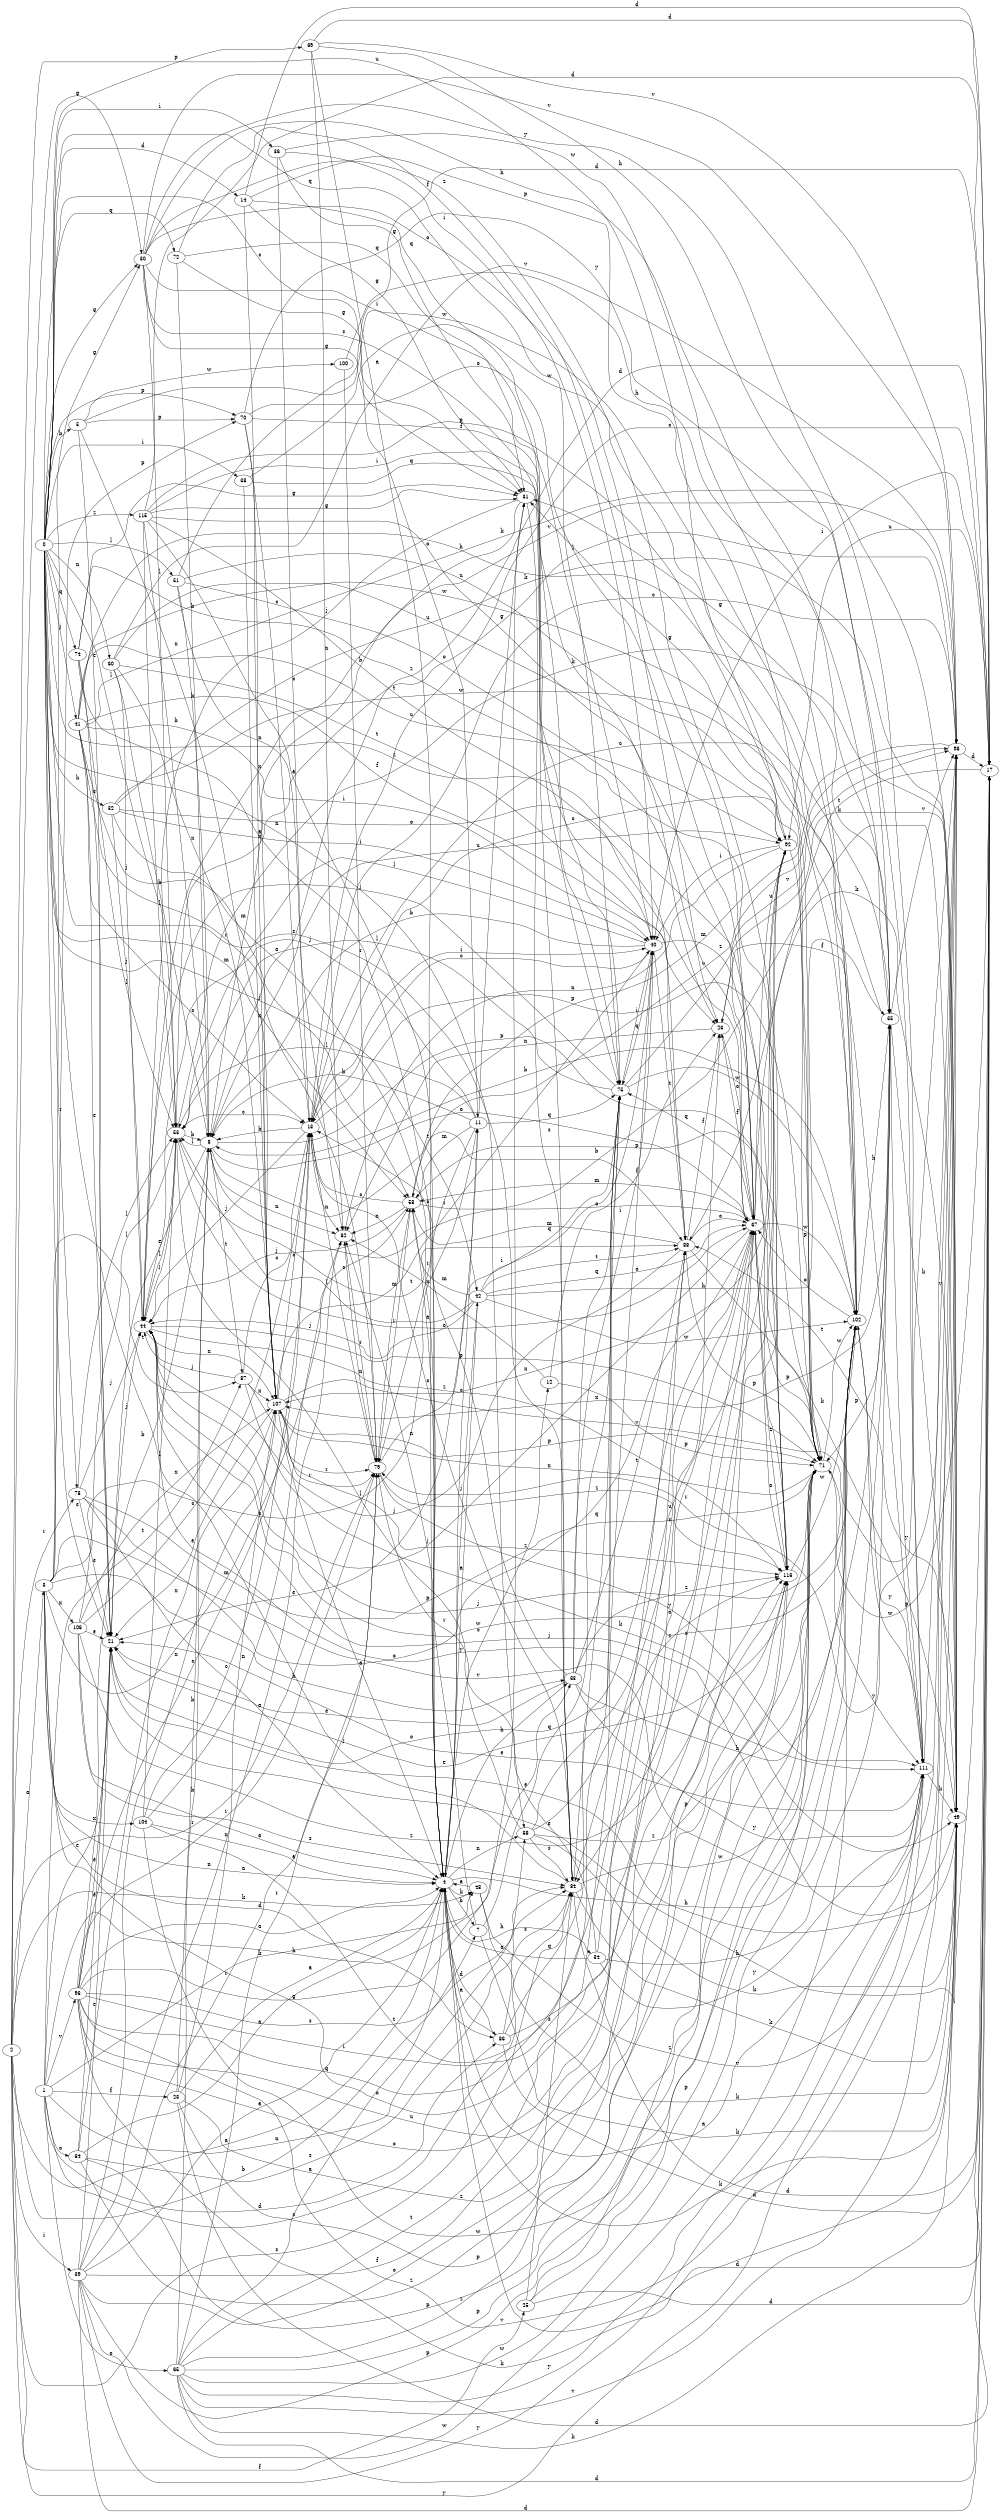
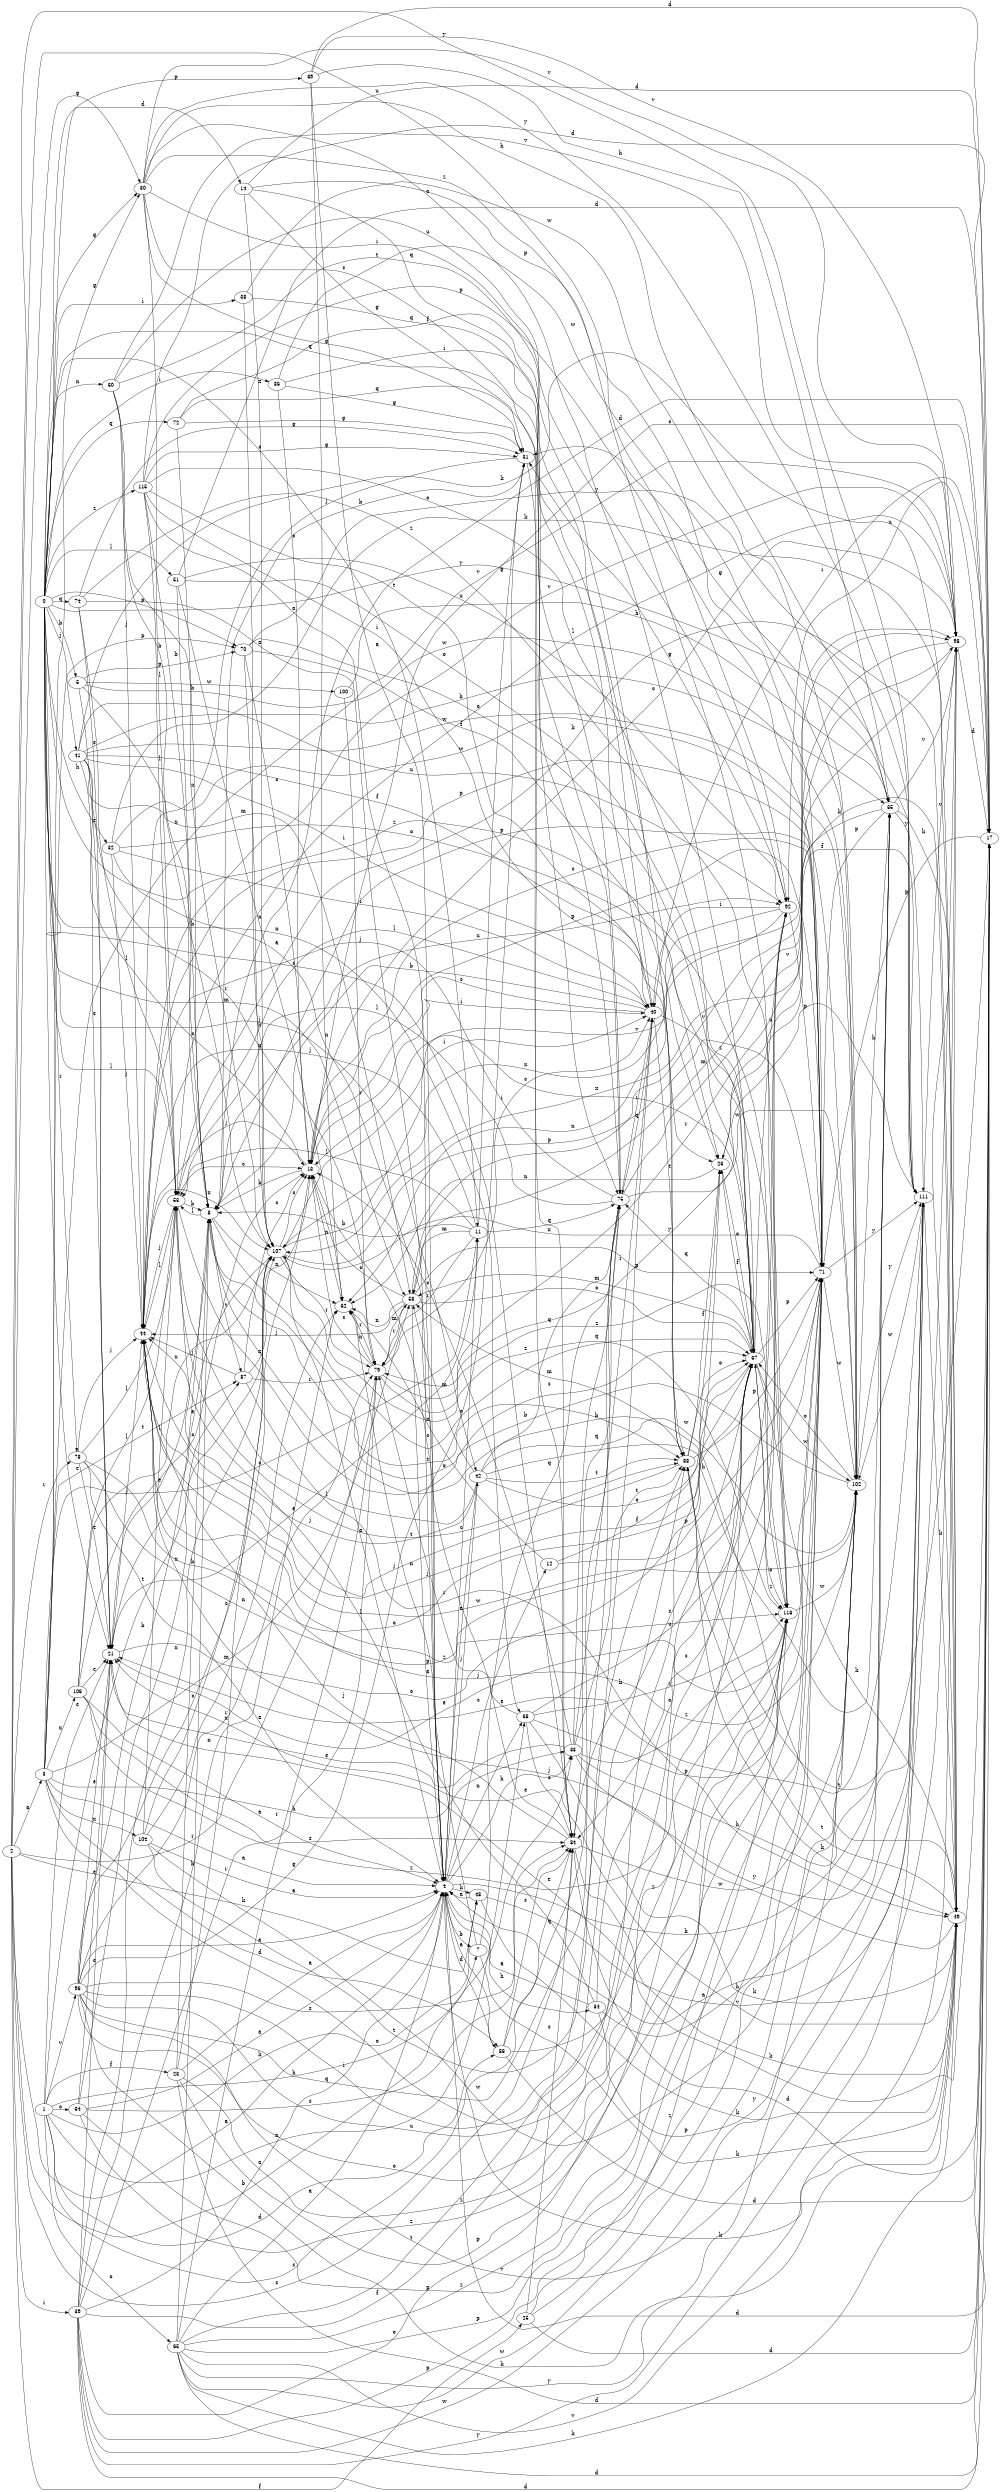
edge "35" -> "13": now "67" -> "13"
